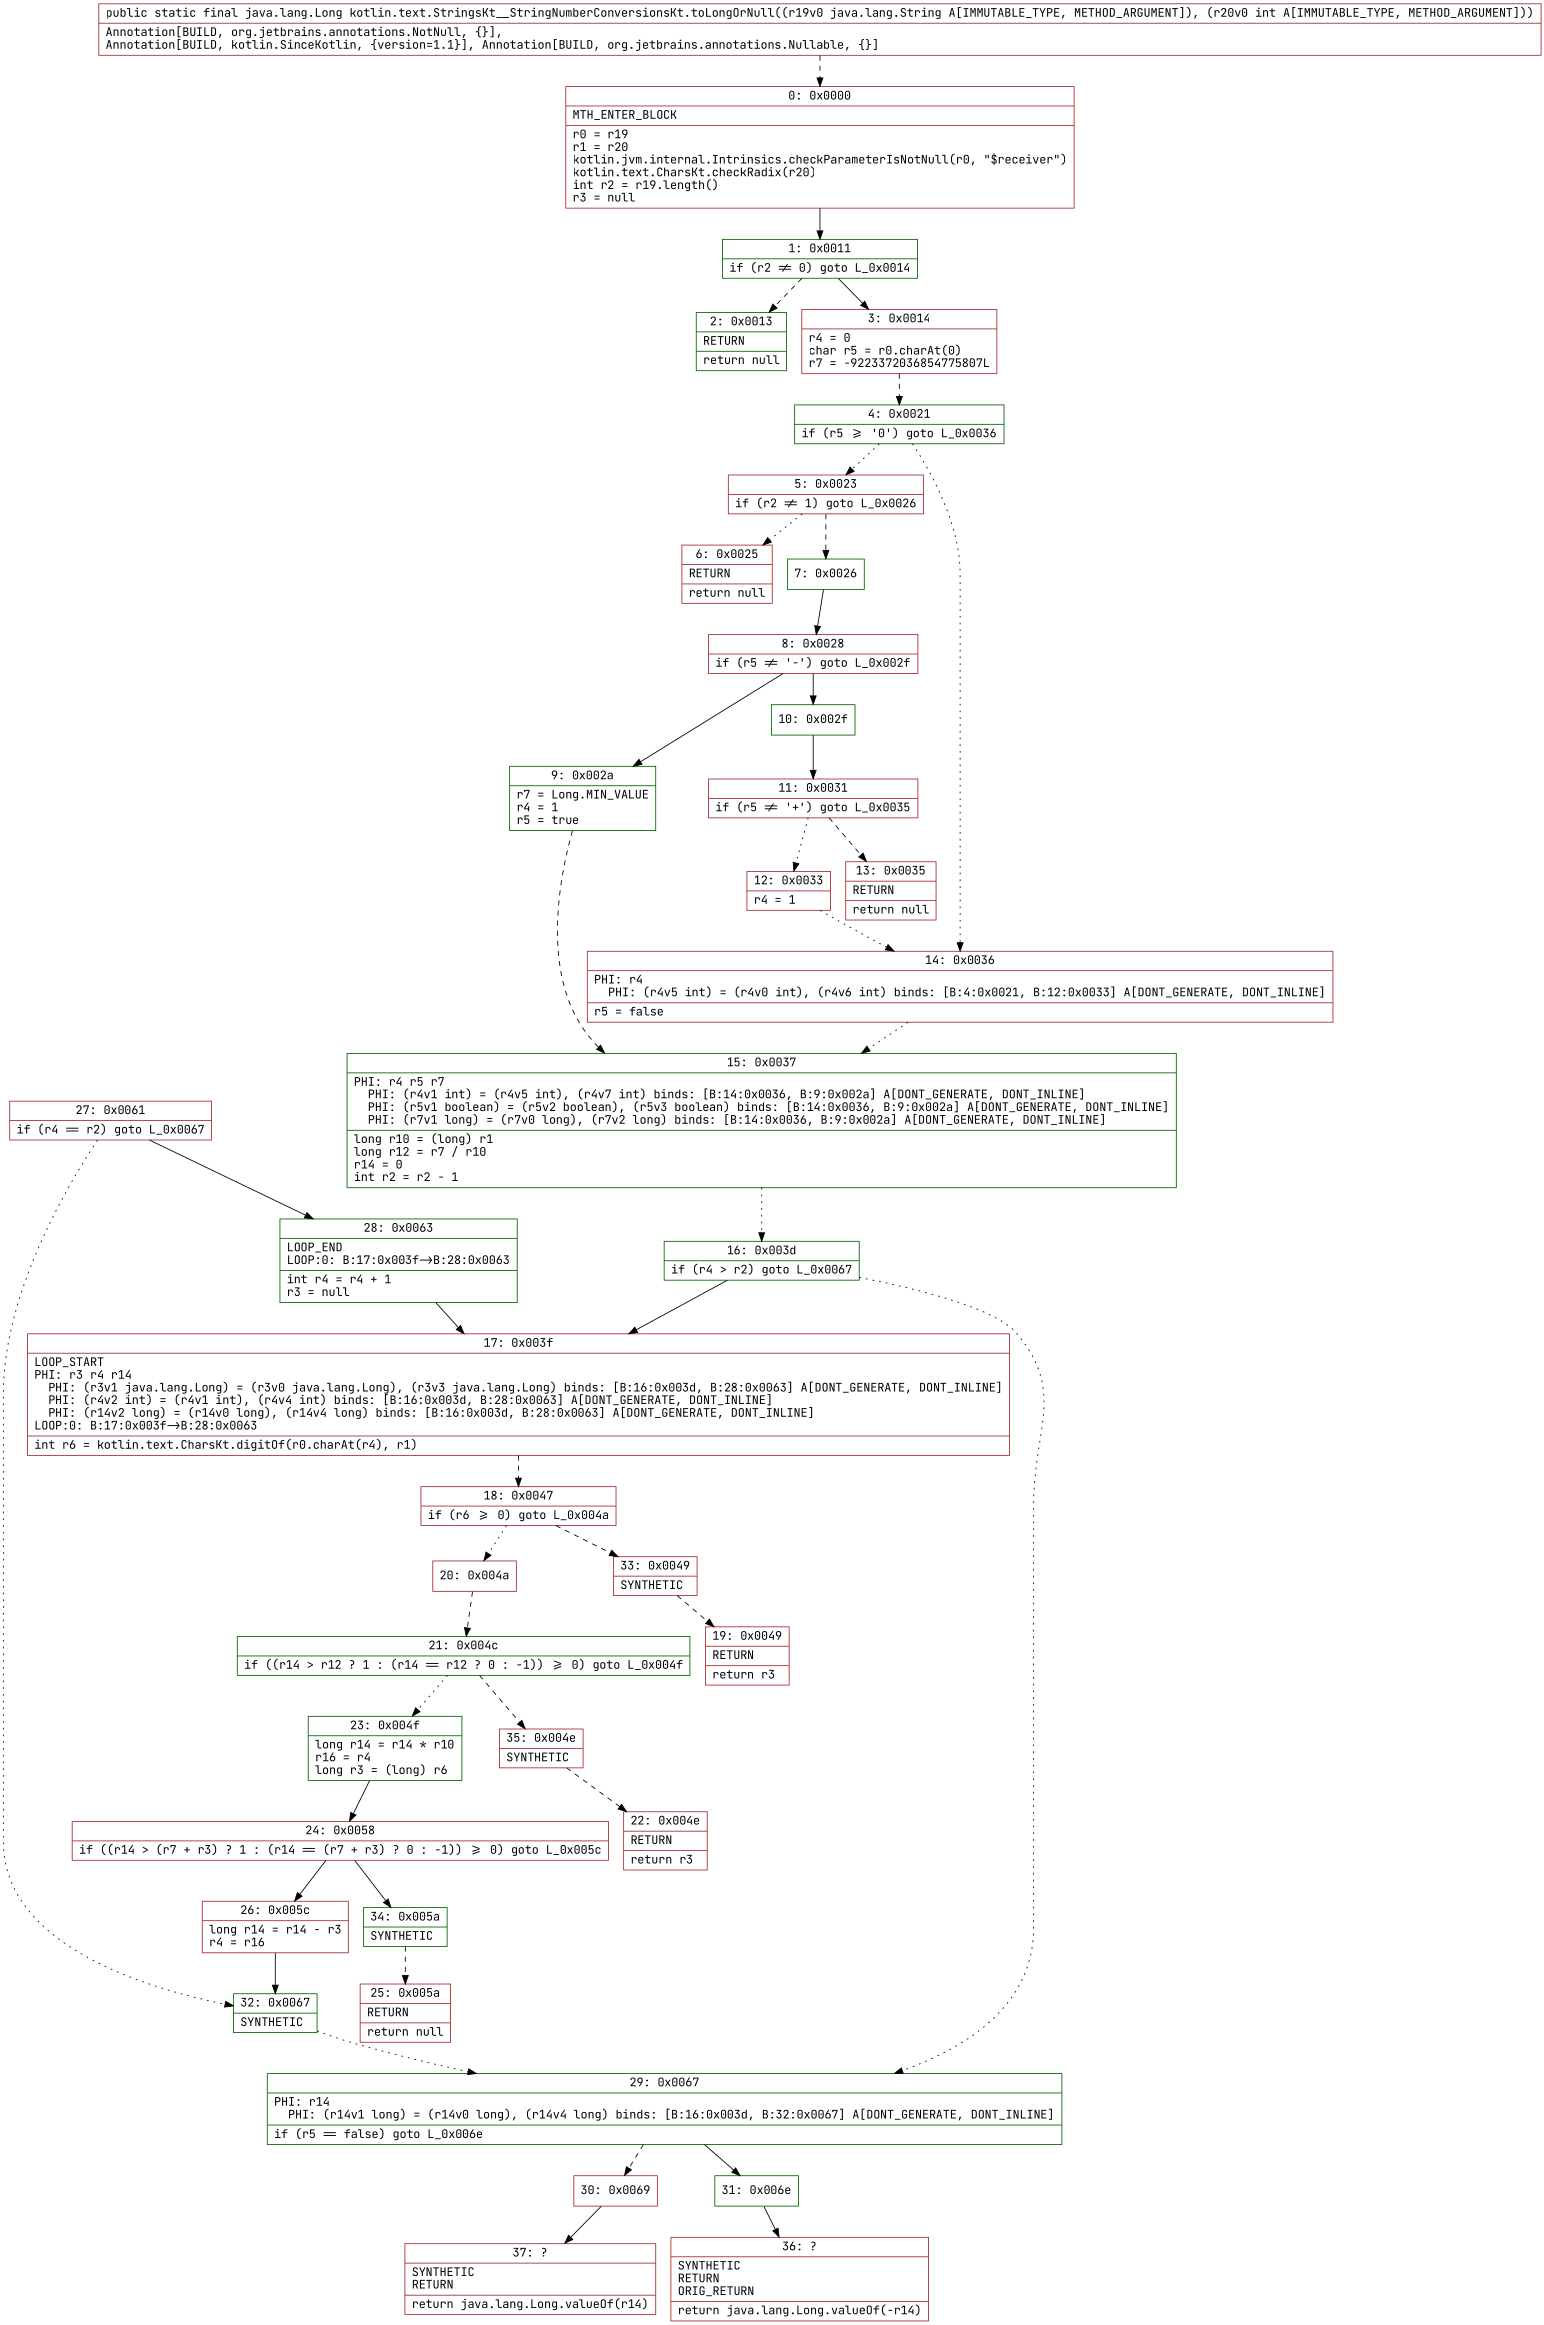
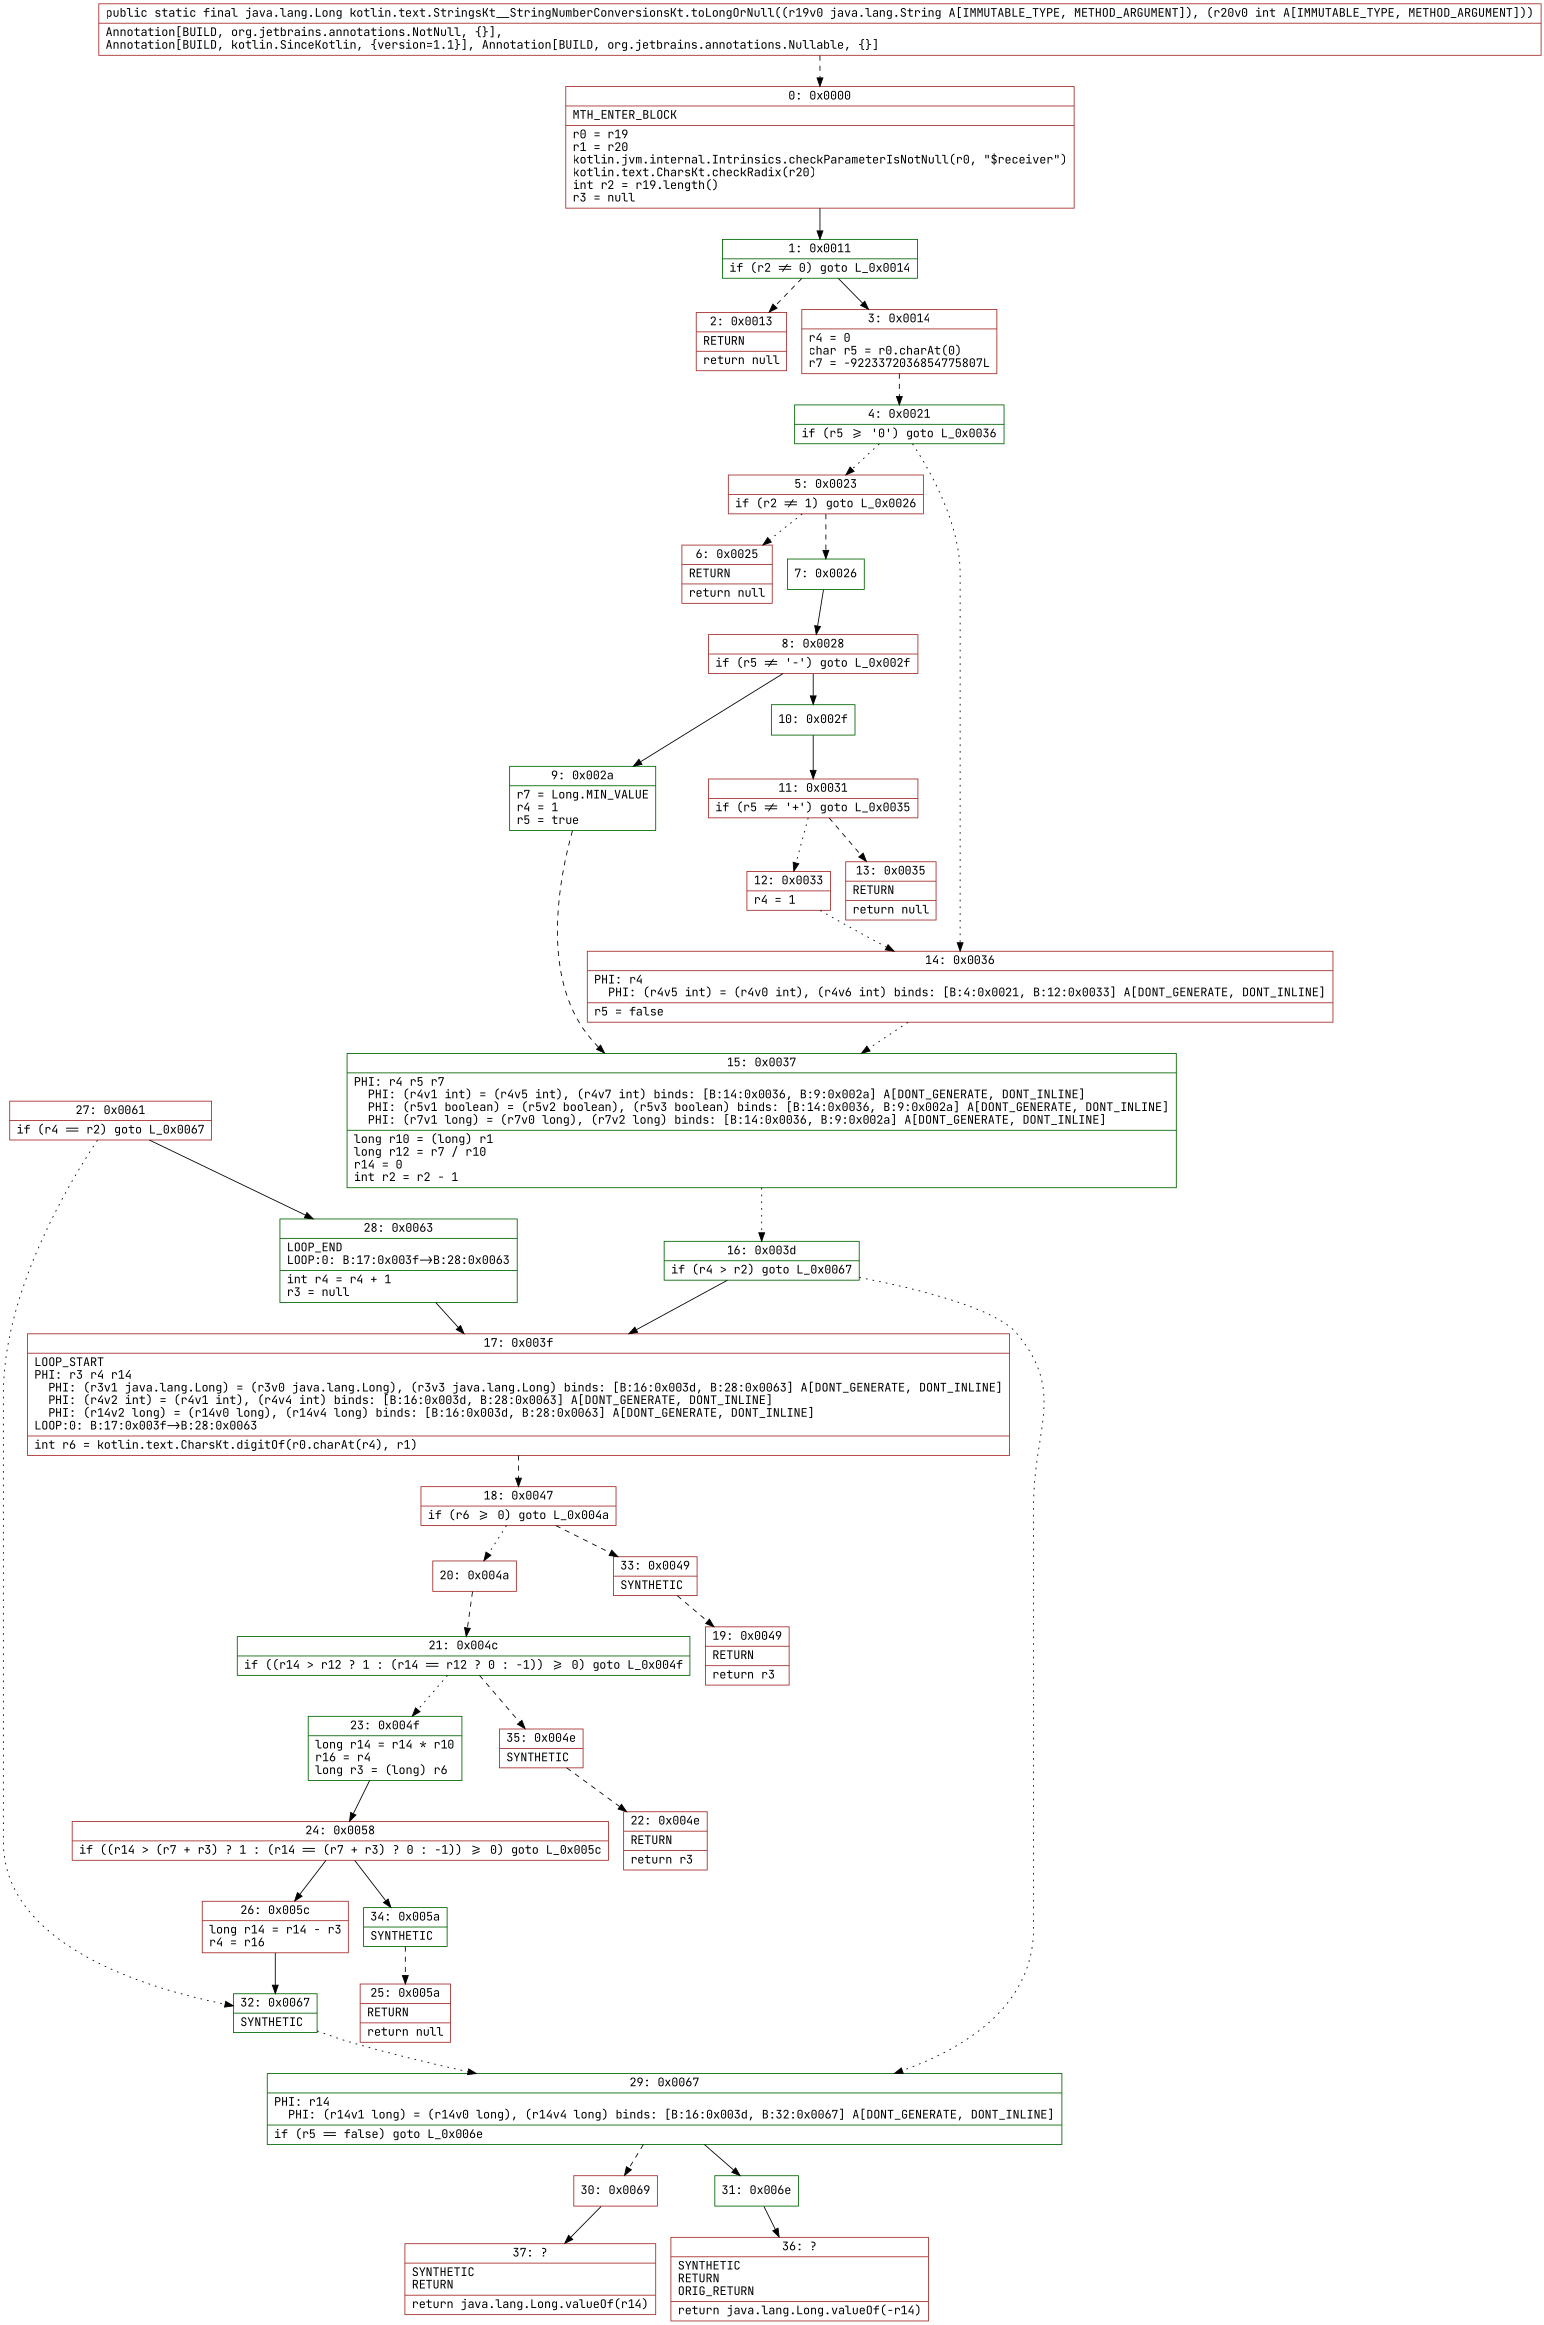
node "2: 0x0013": color darkgreen -> brown
